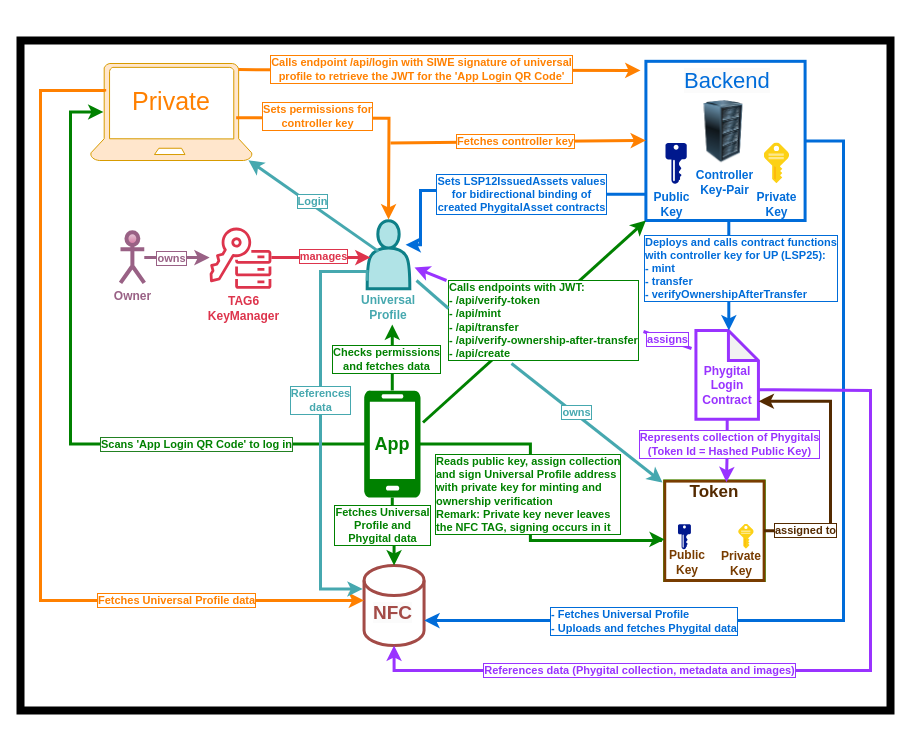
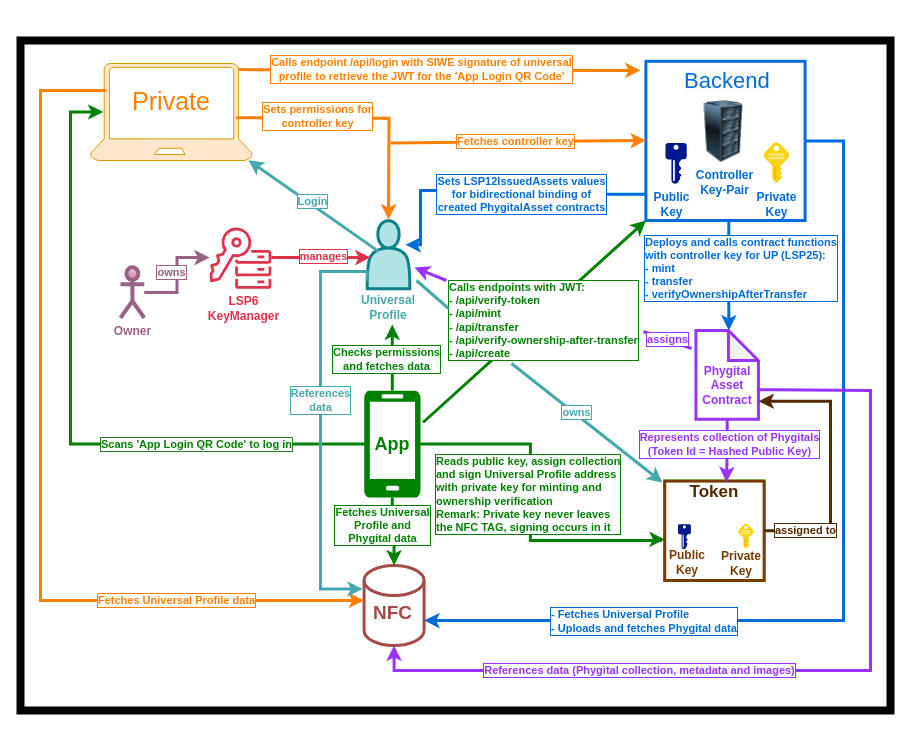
node "Owner": moved (132, 258) -> (132, 293)
node "TAG6 KeyManager": label "TAG6 KeyManager" -> "LSP6 KeyManager"
node "PhygitalLoginContract": label "PhygitalLoginContract" -> "PhygitalAssetContract"
